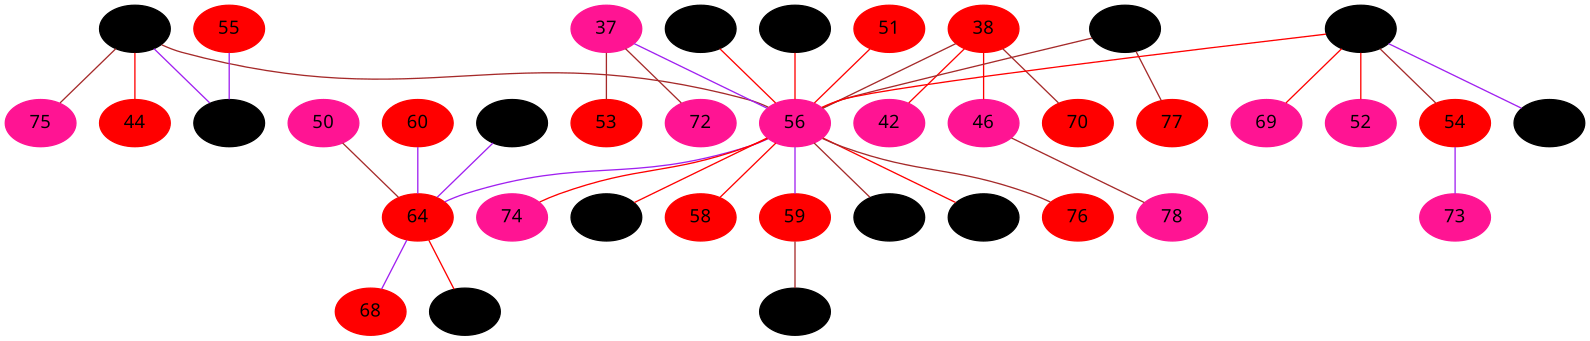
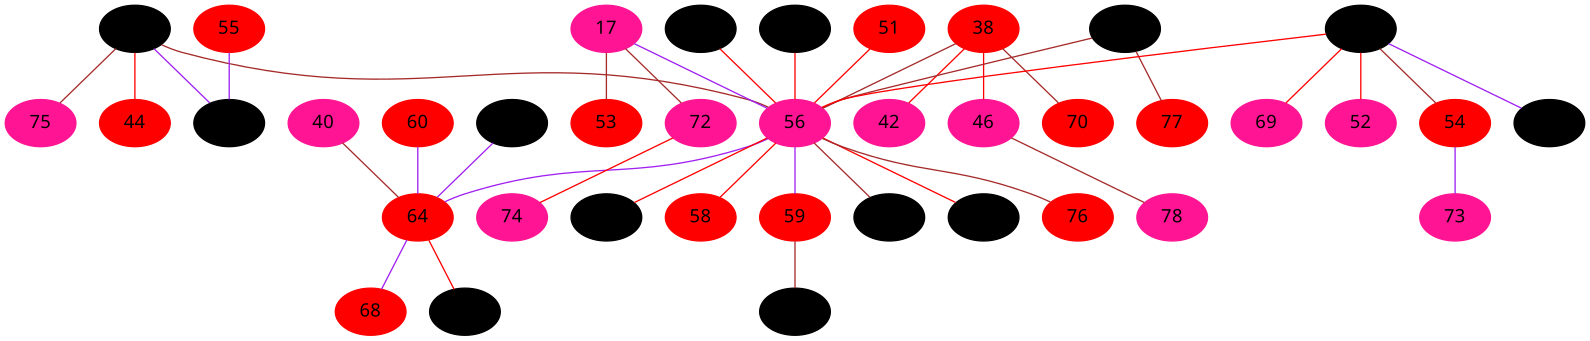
node "37": label "37" -> "17"
node "50": label "50" -> "40"
edge "56" -- "74": now "72" -- "74"
